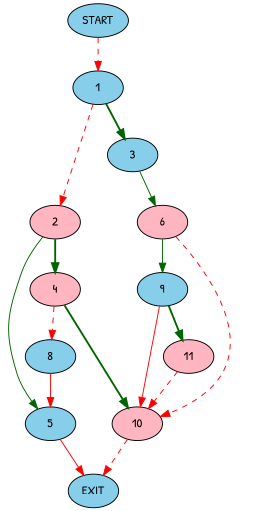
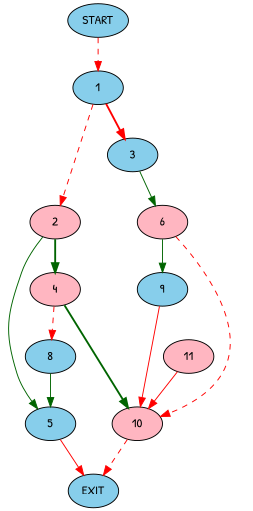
edge "1" -> "3": color darkgreen -> red
edge "9" -> "11": removed
edge "8" -> "5": color red -> darkgreen
edge "11" -> "10": style dashed -> solid
